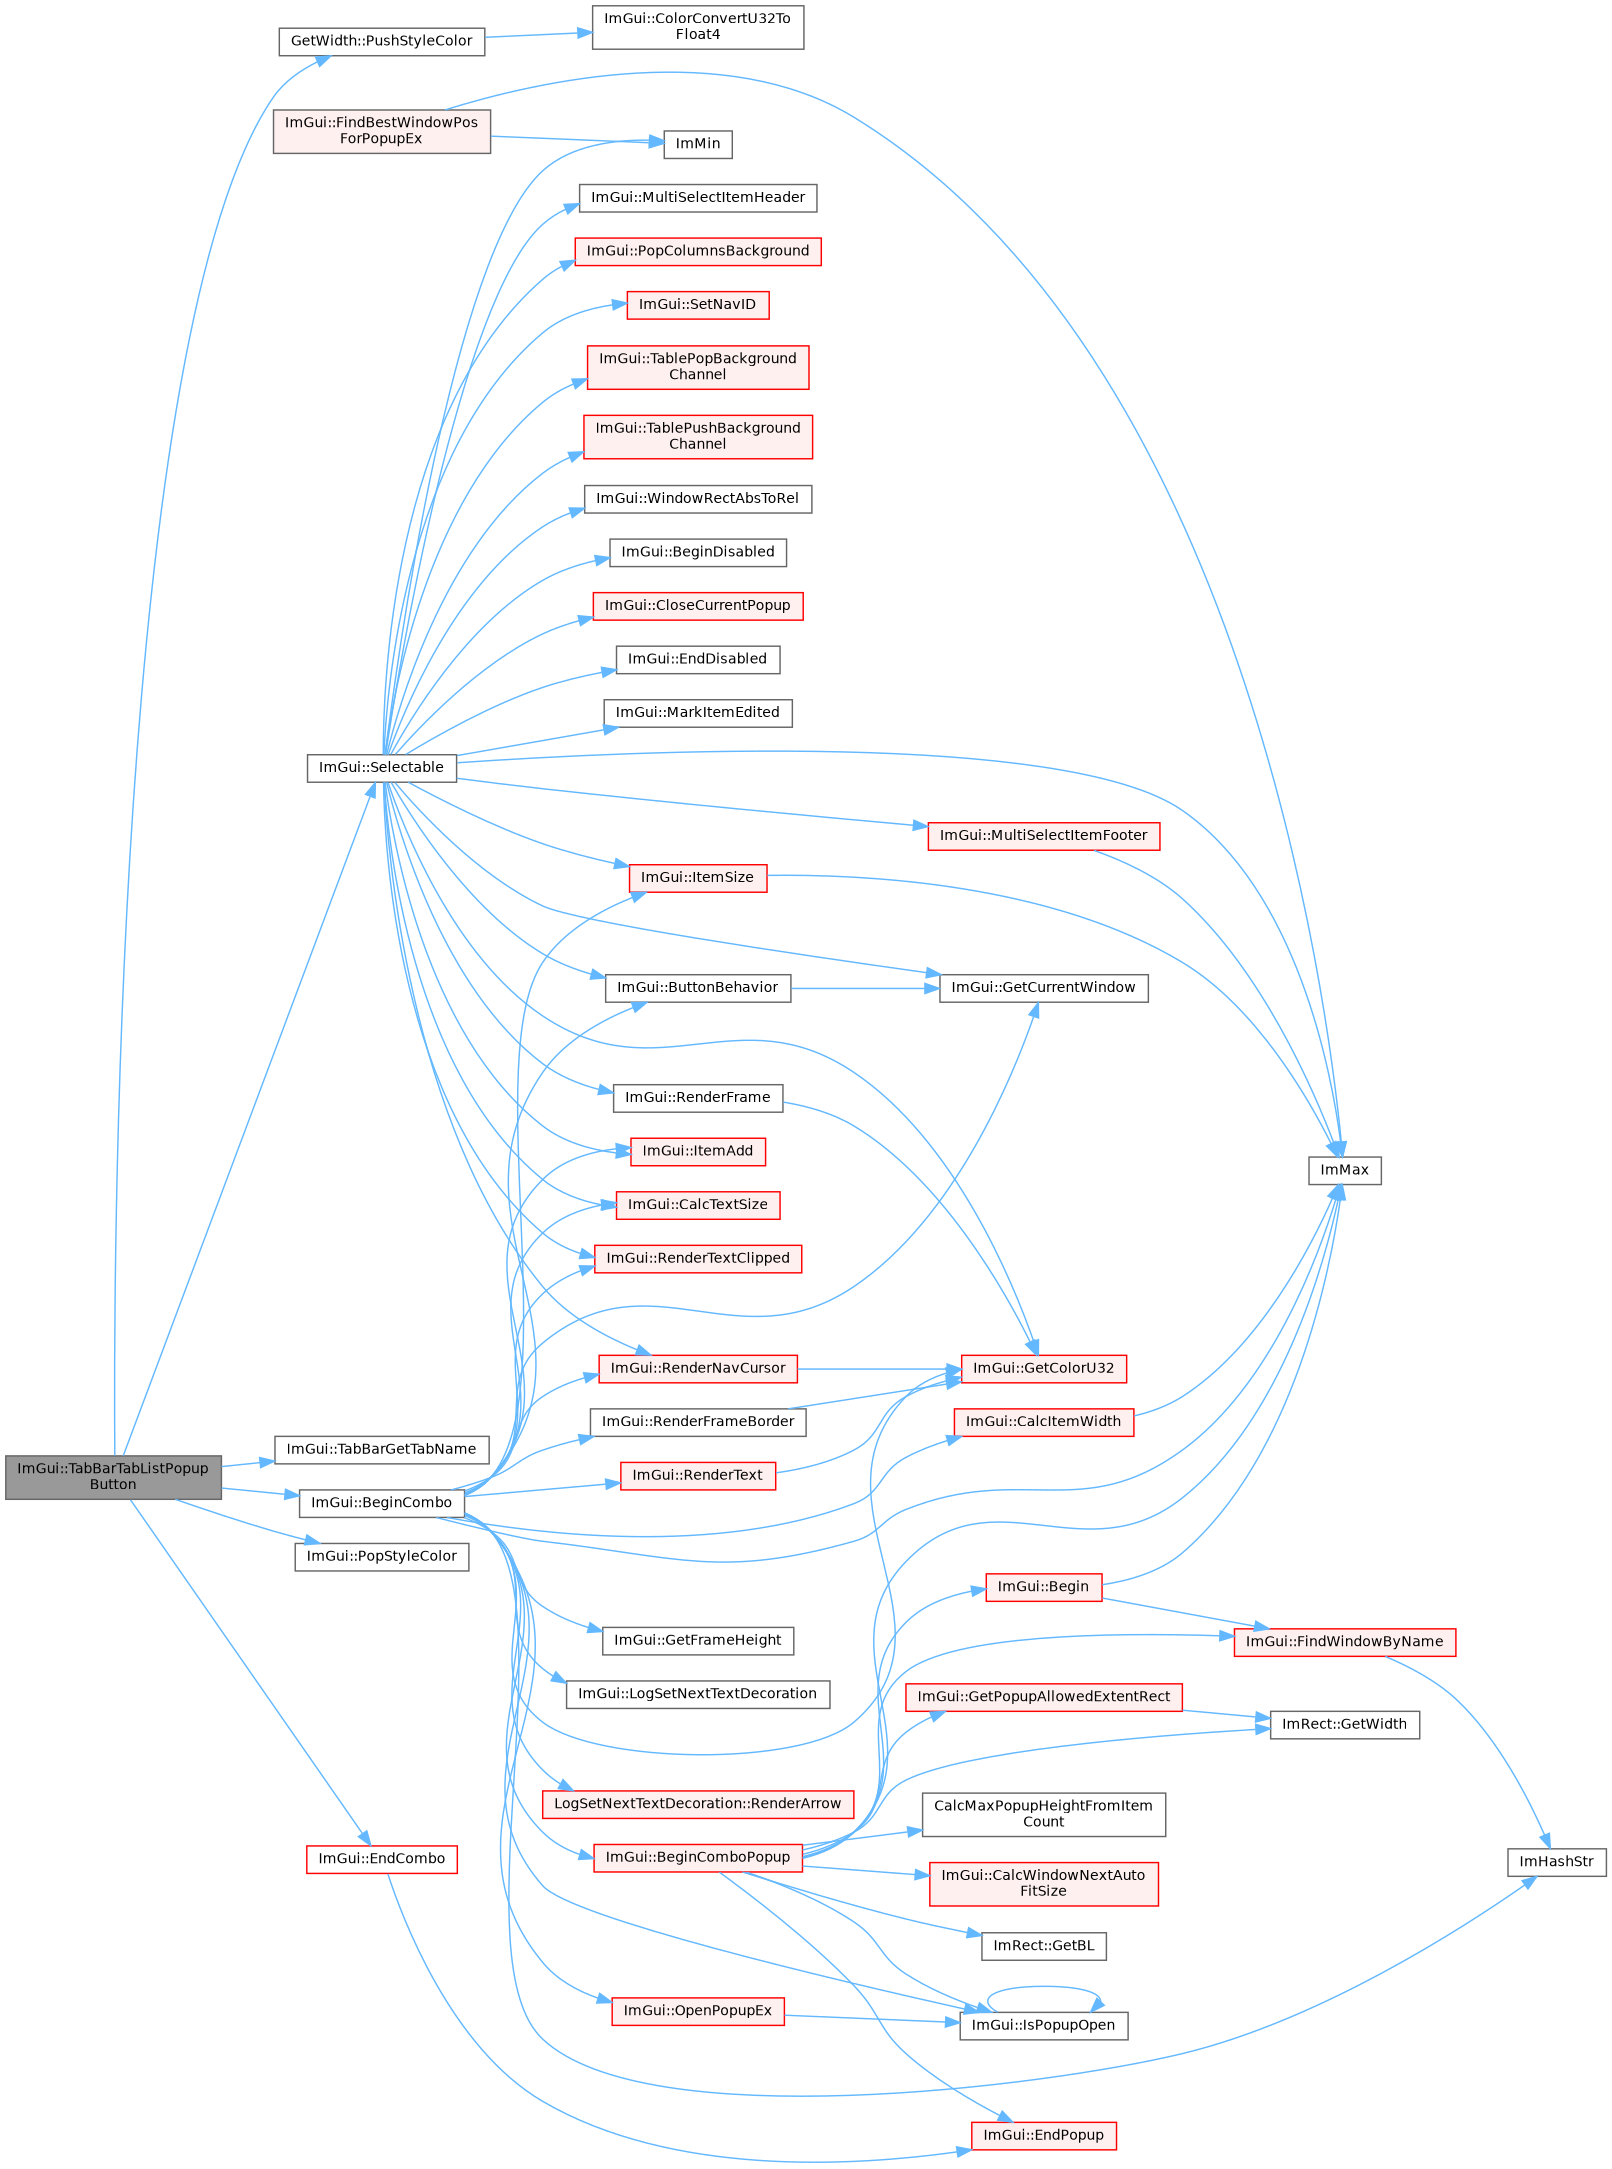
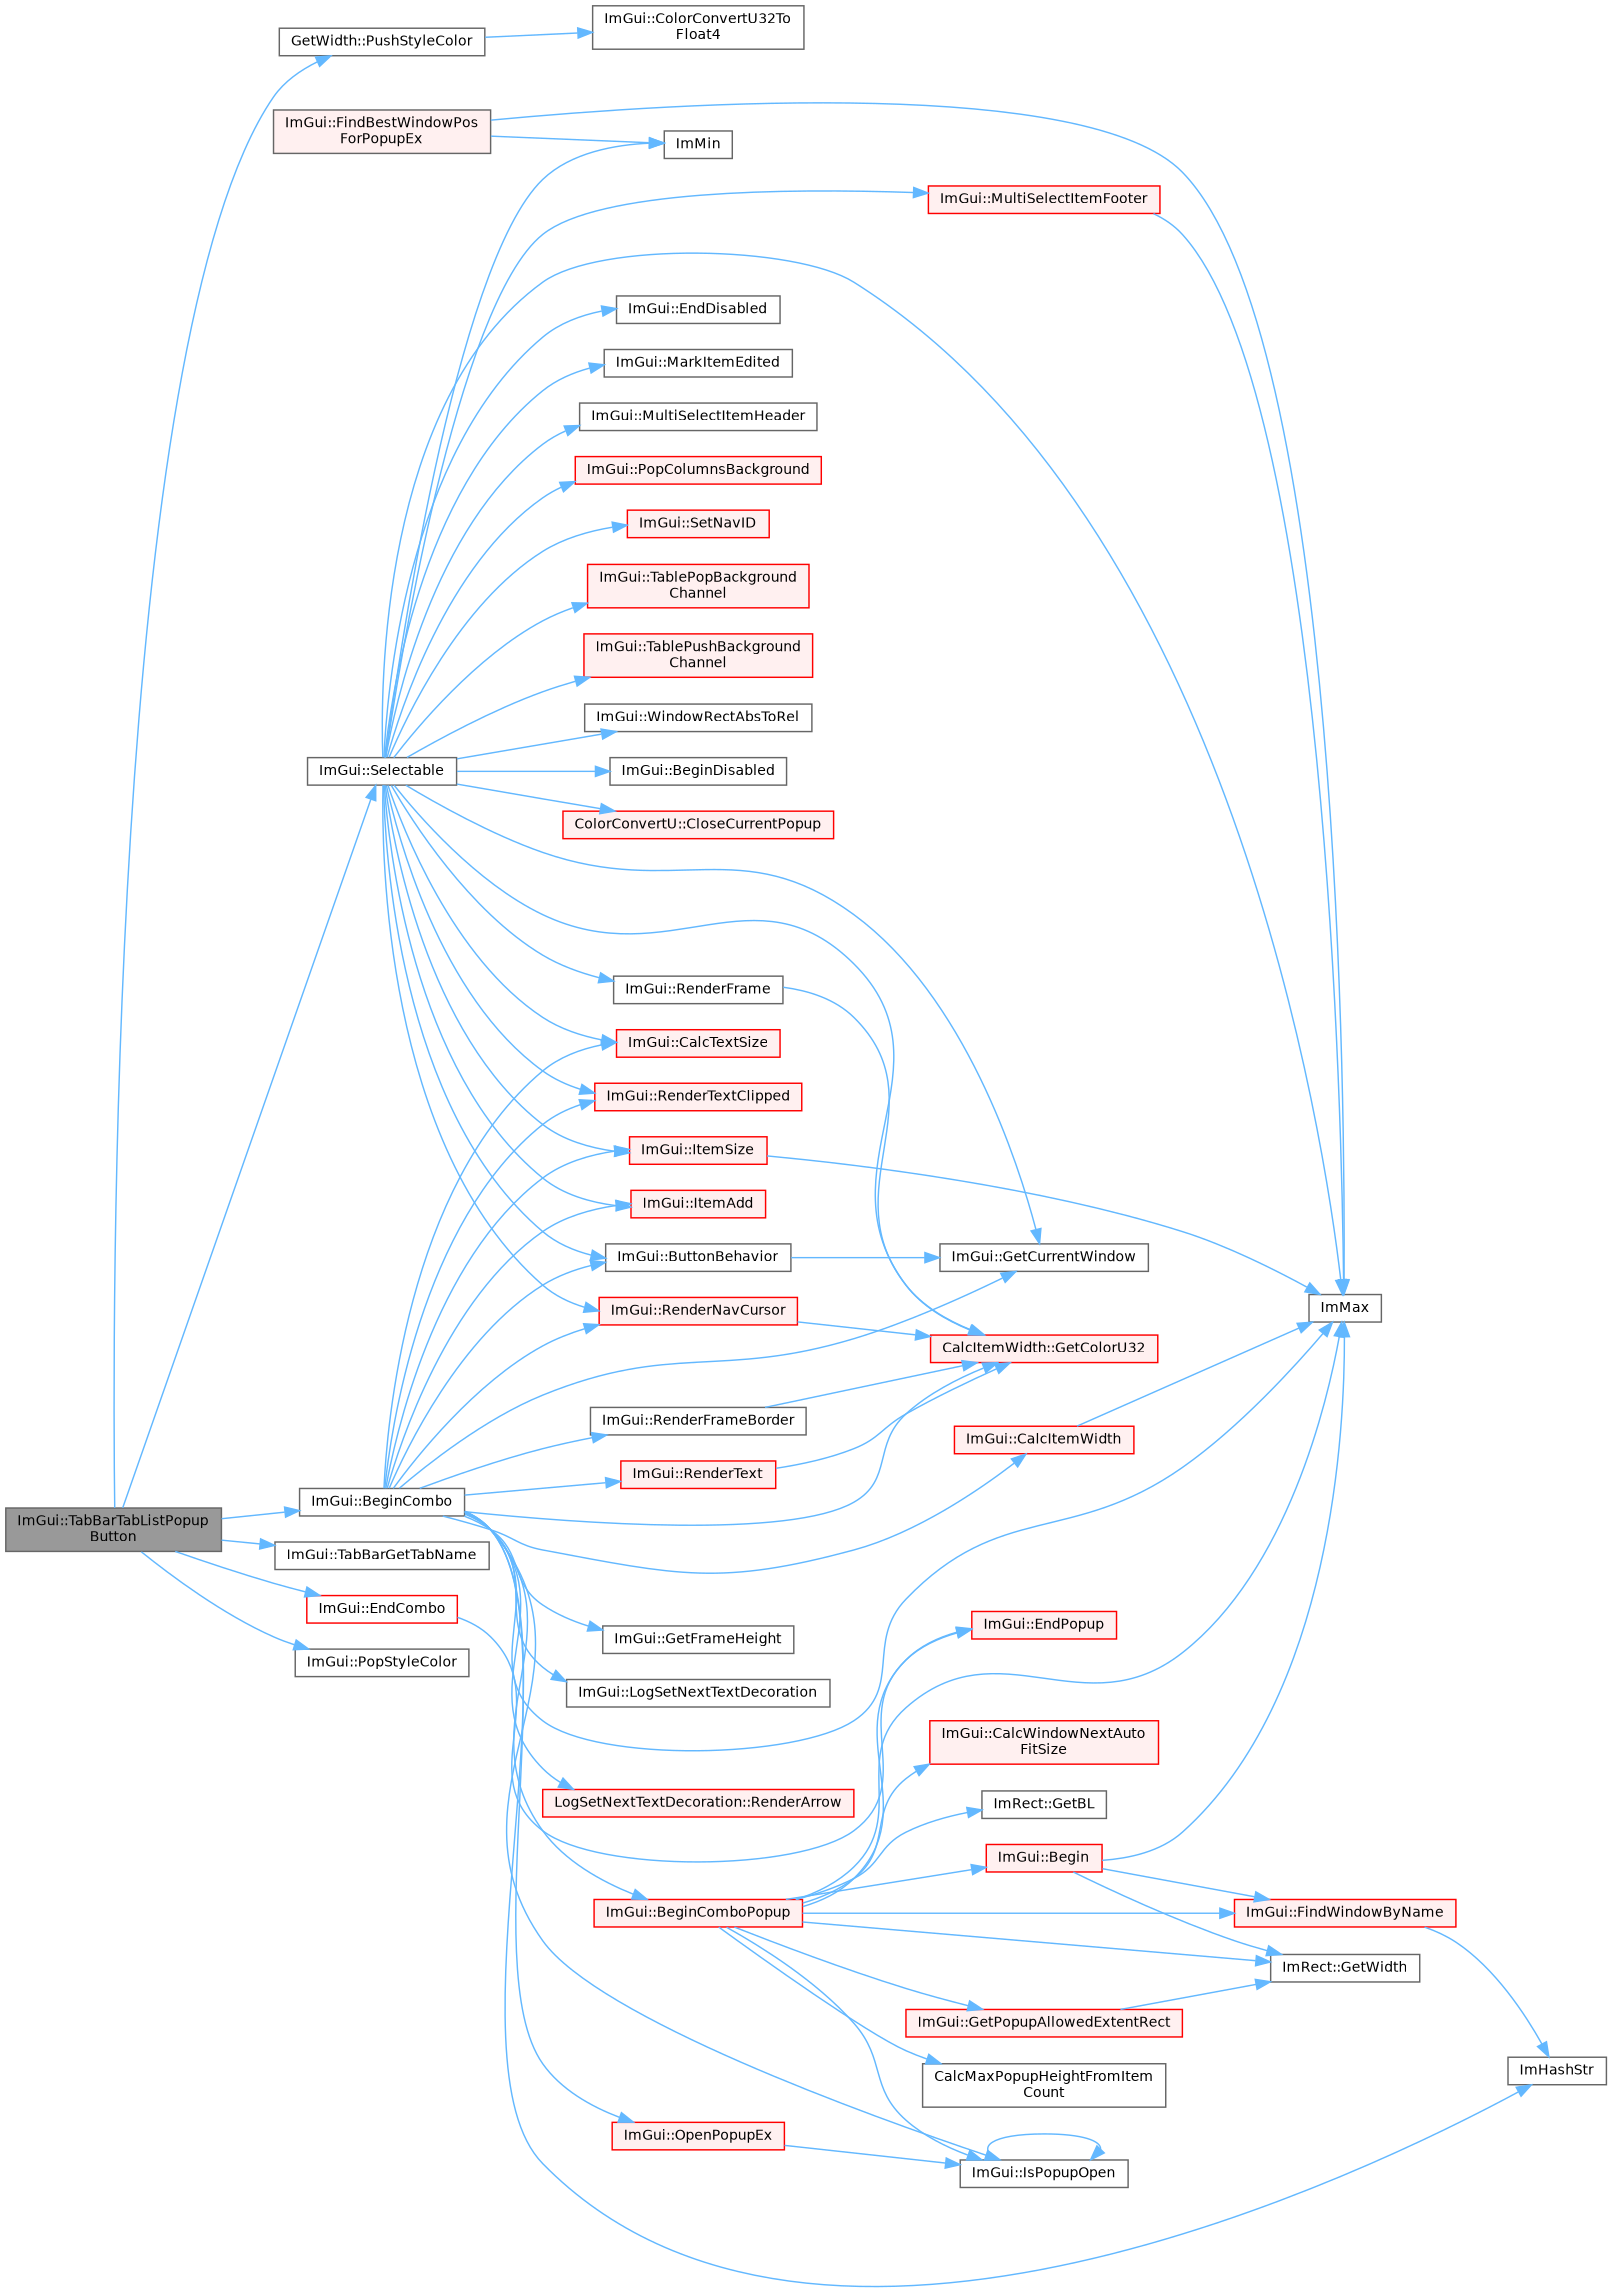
node "ImGui::CloseCurrentPopup": label "ImGui::CloseCurrentPopup" -> "ColorConvertU::CloseCurrentPopup"
node "ImGui::GetColorU32": label "ImGui::GetColorU32" -> "CalcItemWidth::GetColorU32"
edge "ImGui::Begin" -> "ImRect::GetWidth": added
